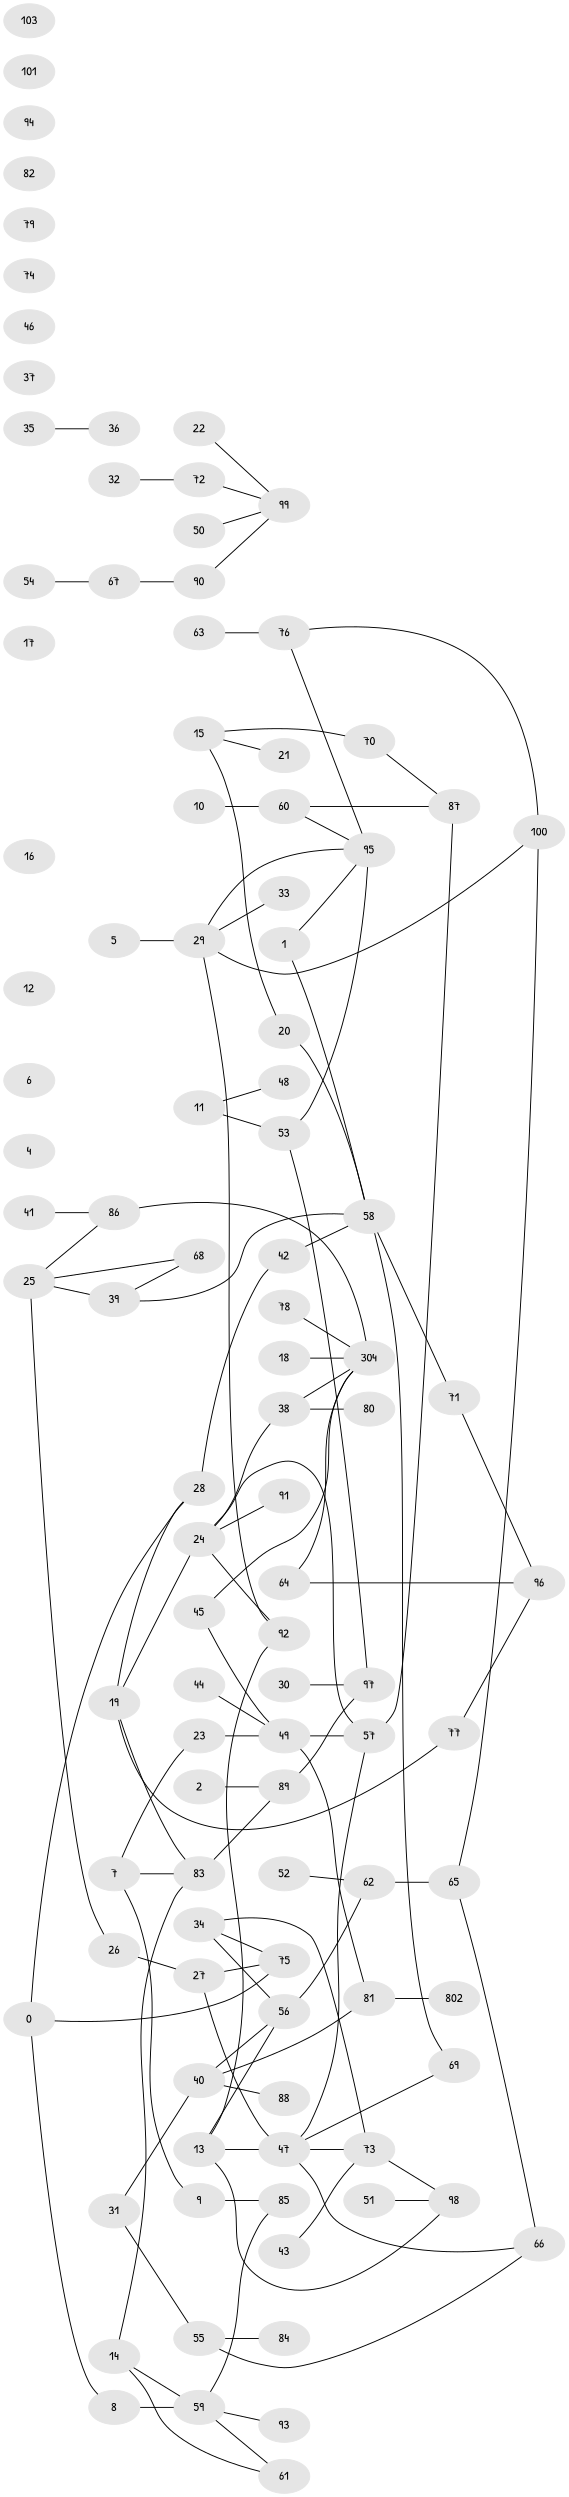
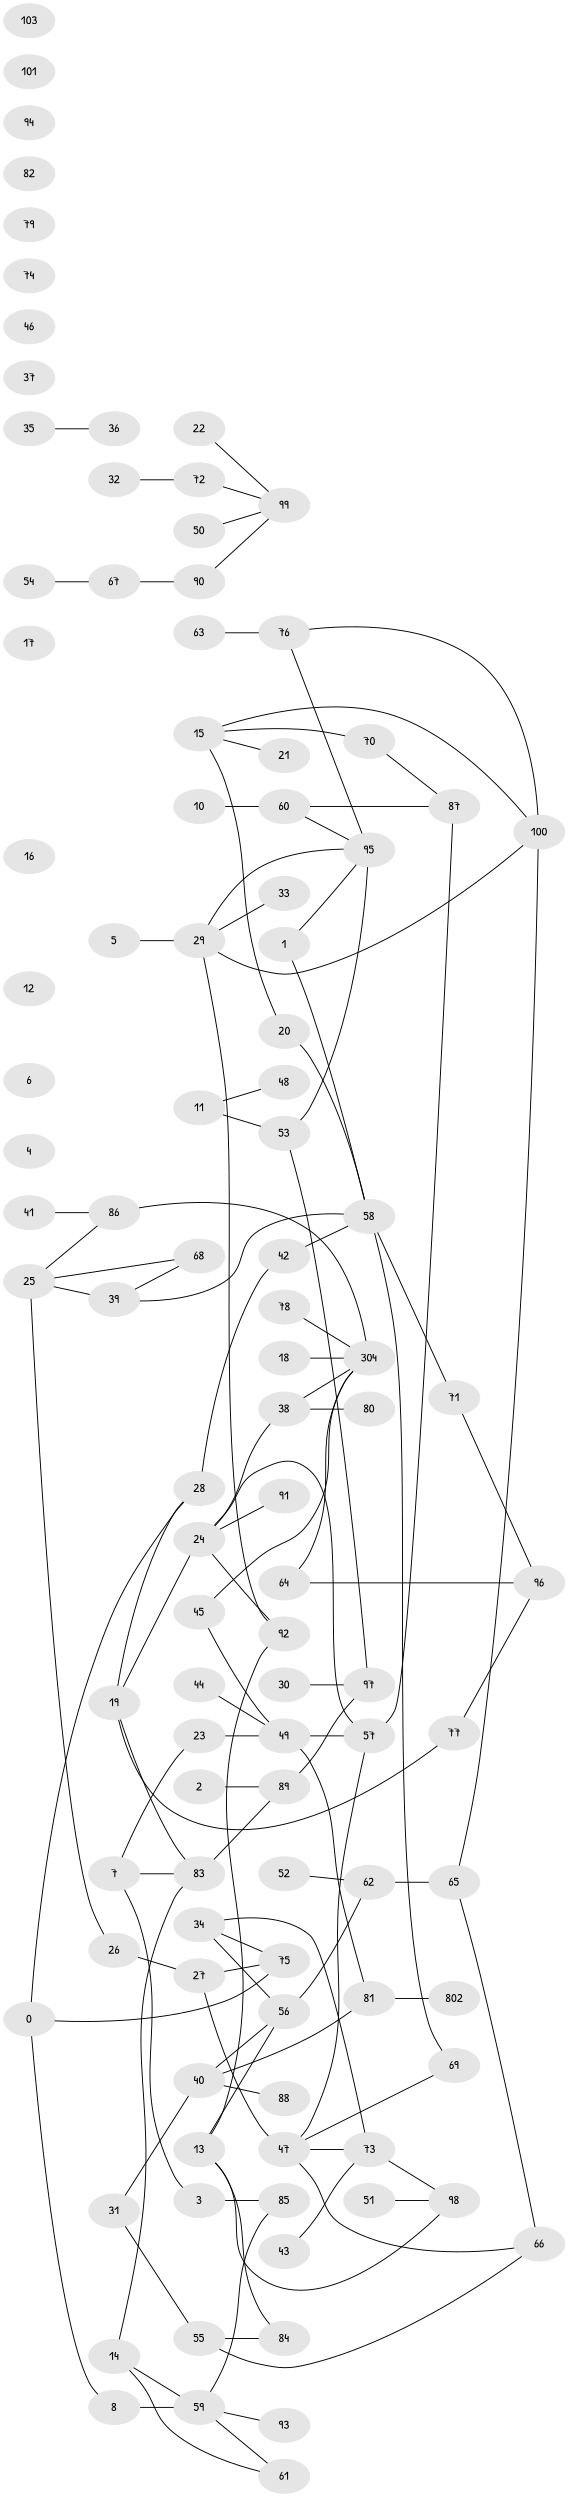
edge "15" -- "100": added
edge "13" -- "47": now "13" -- "84"
node "9": label "9" -> "3"
